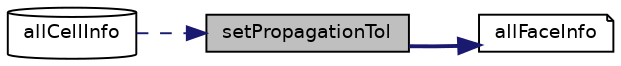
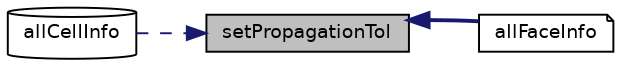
edge "setPropagationTol" -> "allFaceInfo": reversed
